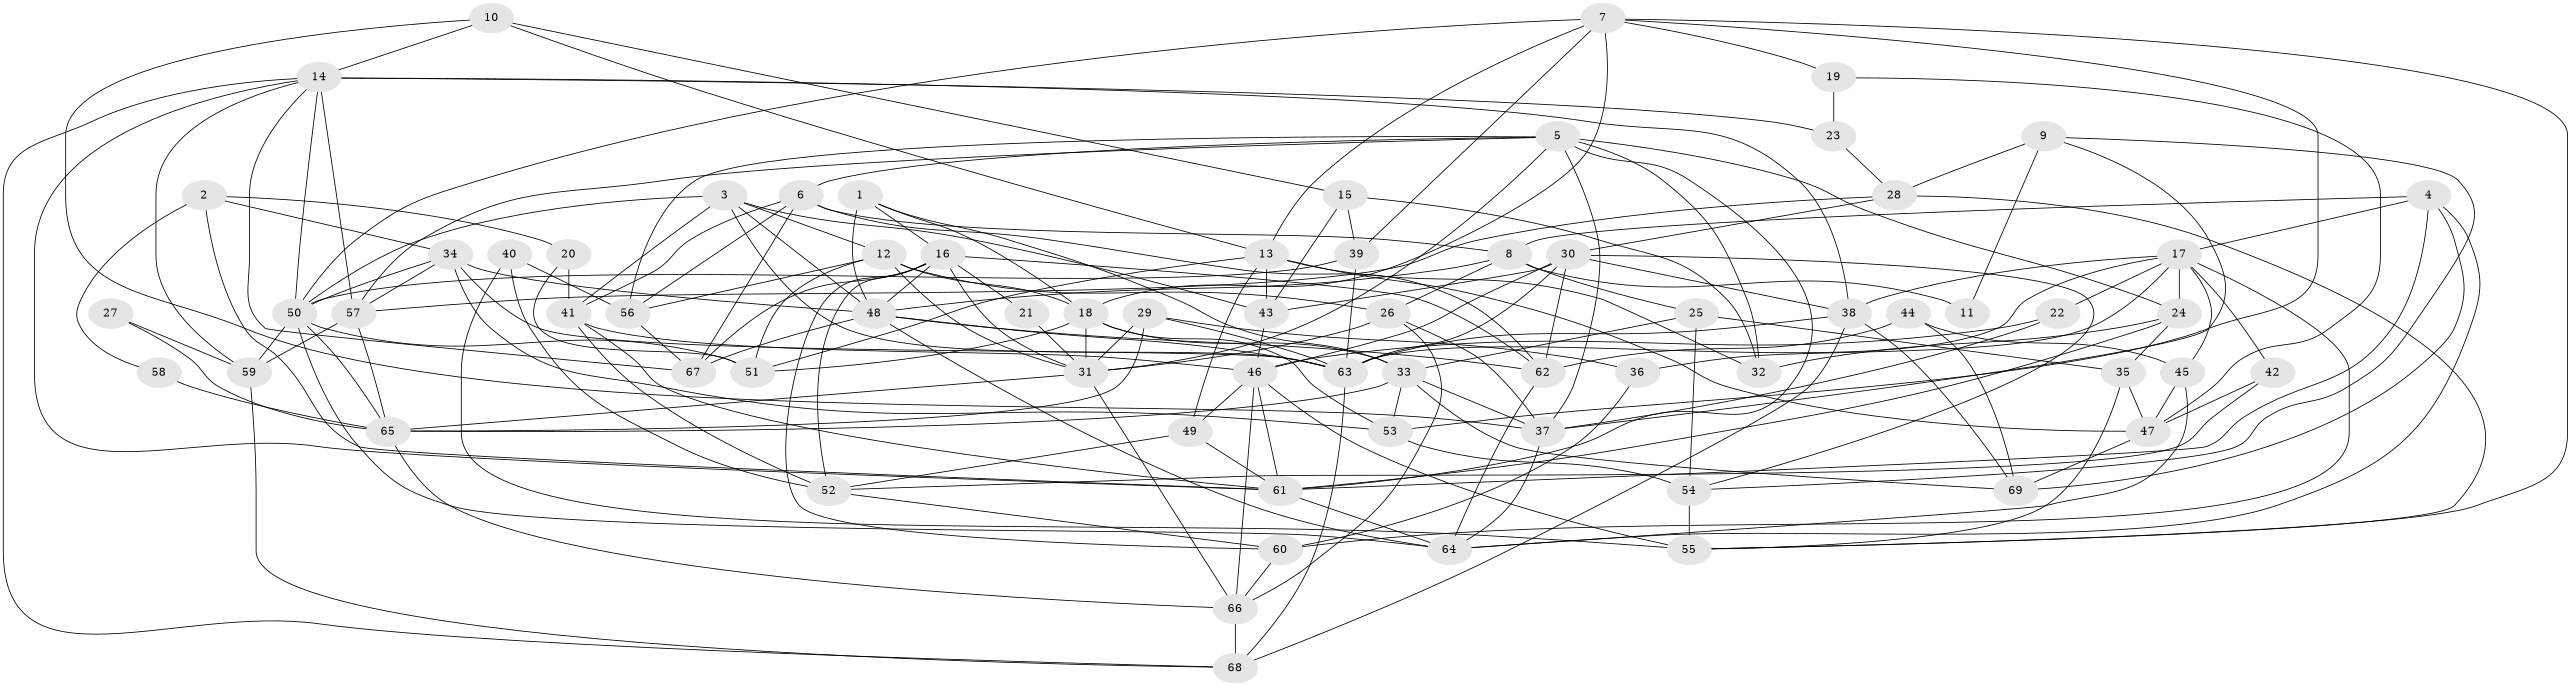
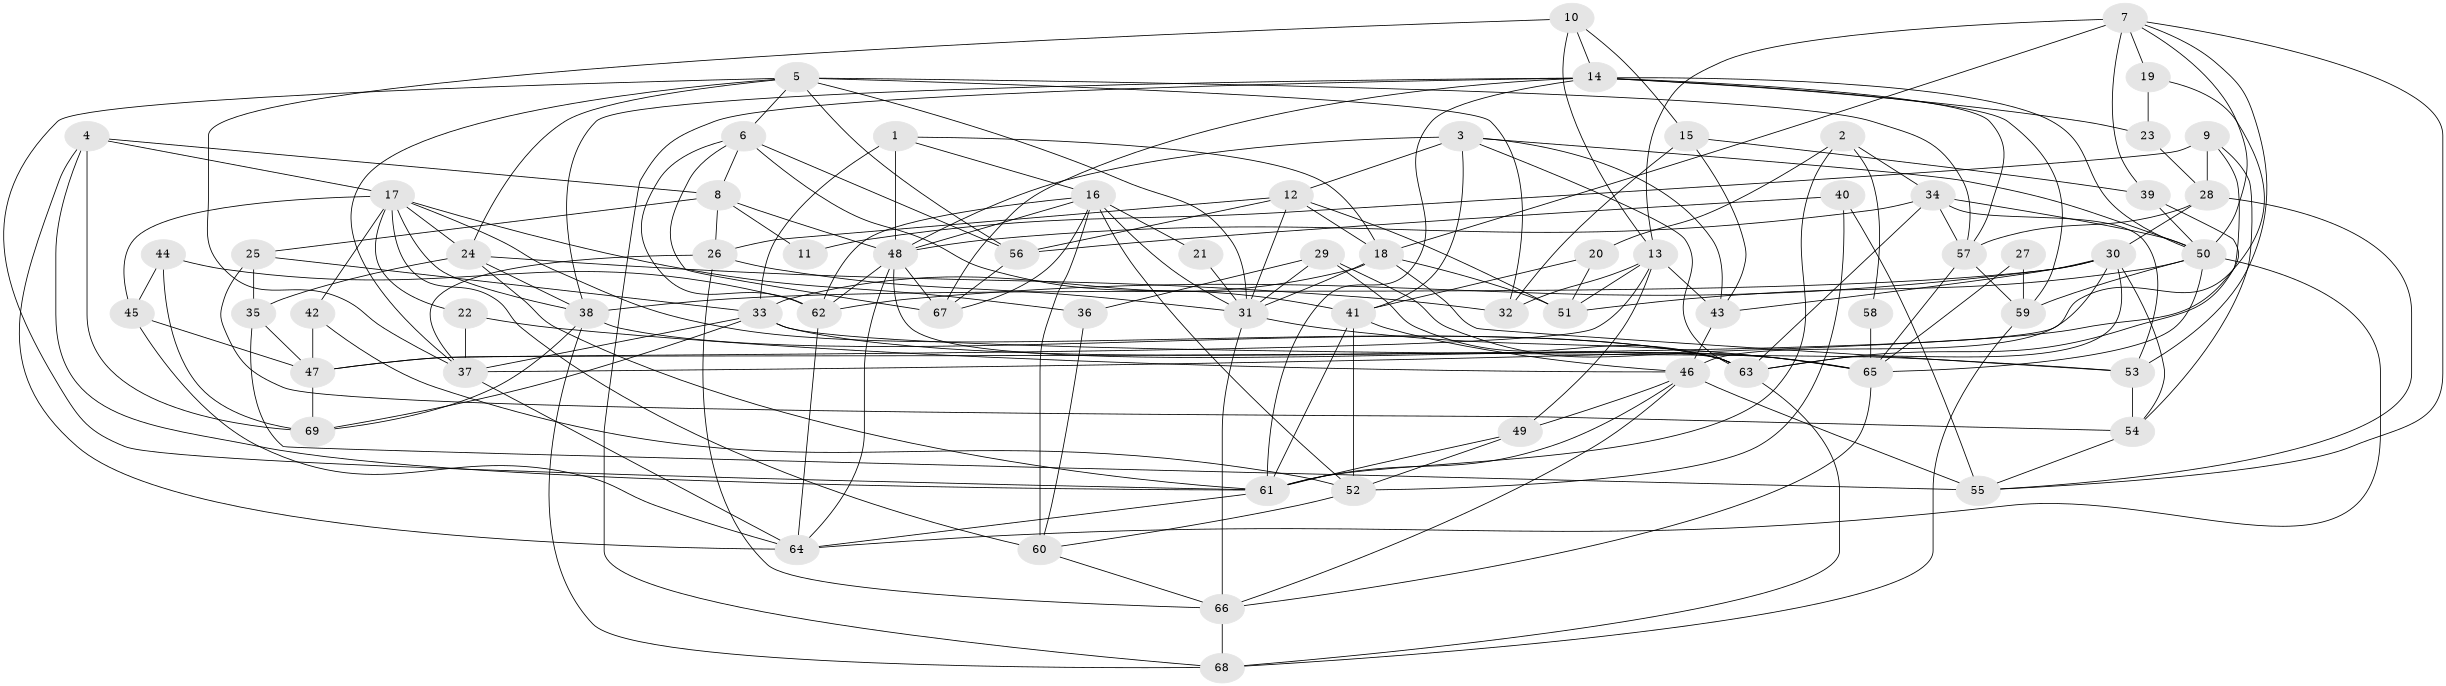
edge "24" -- "38": added
